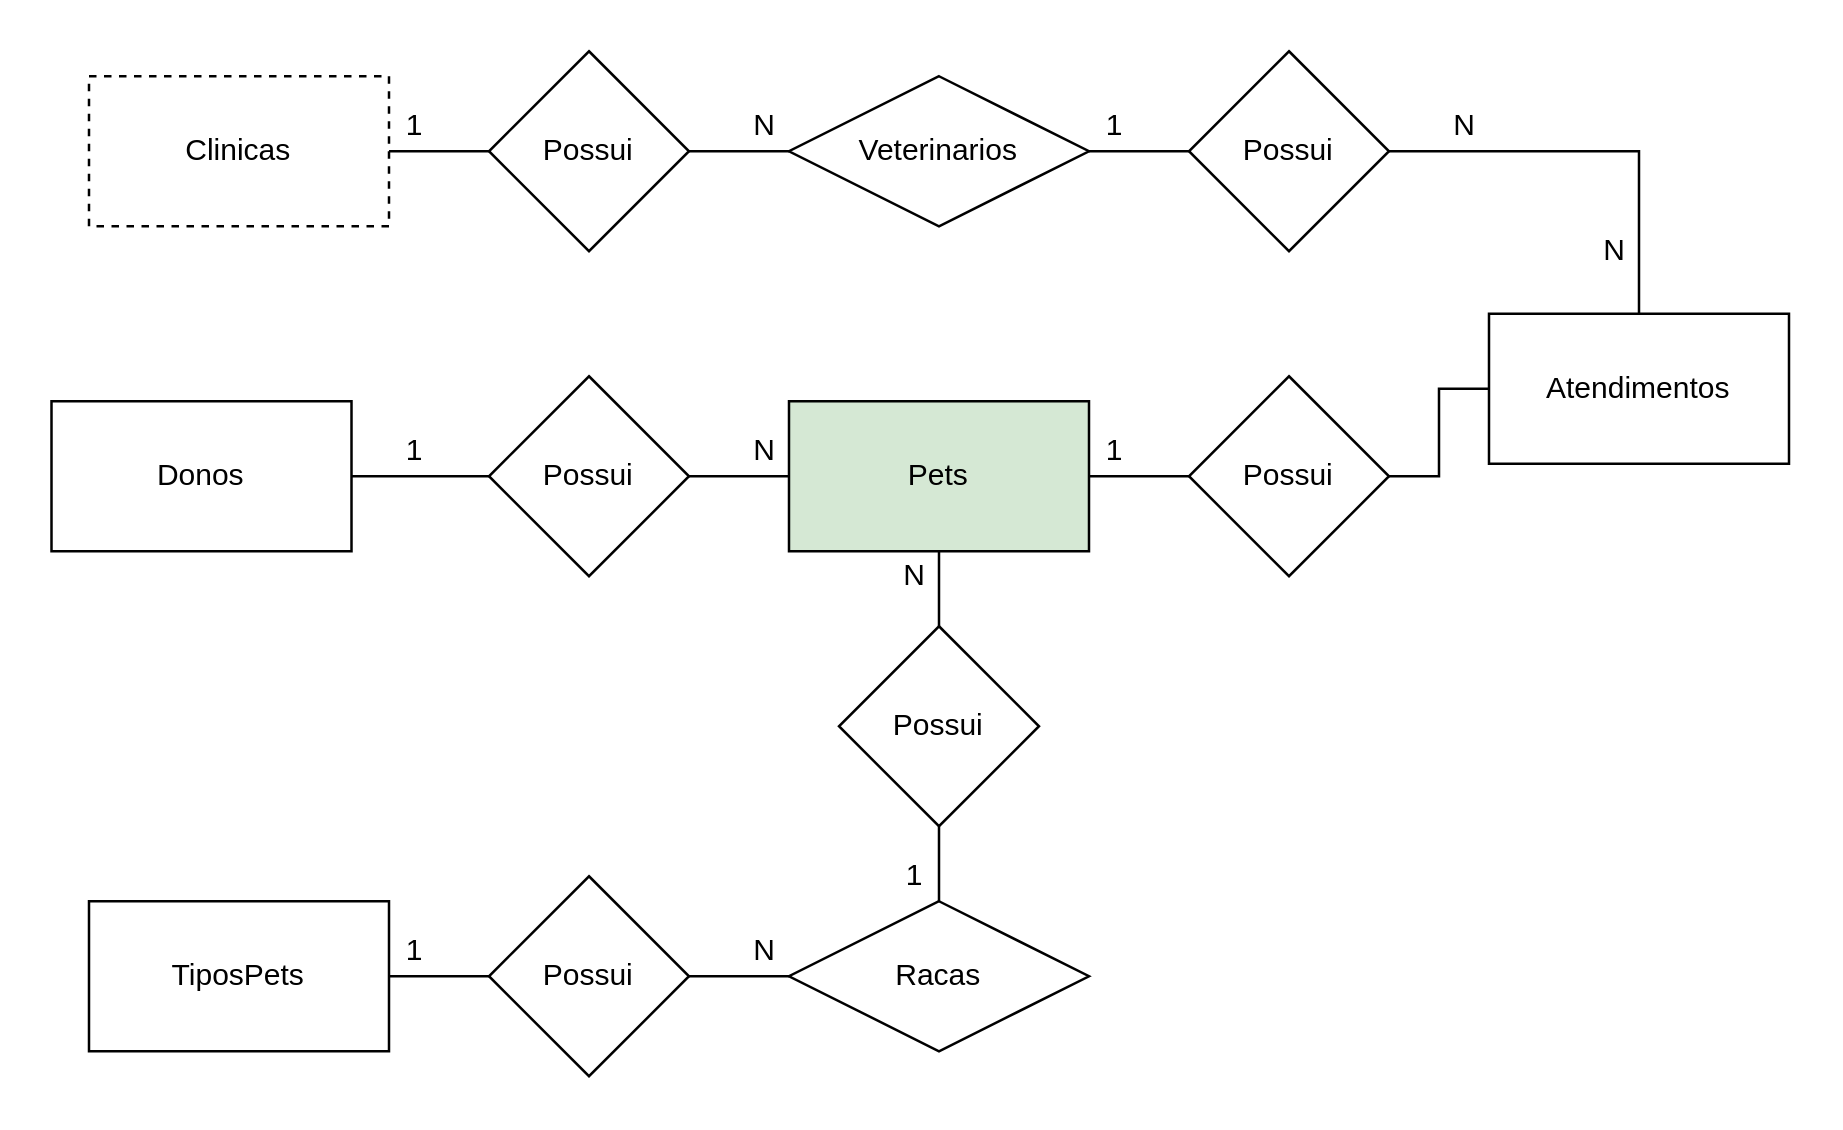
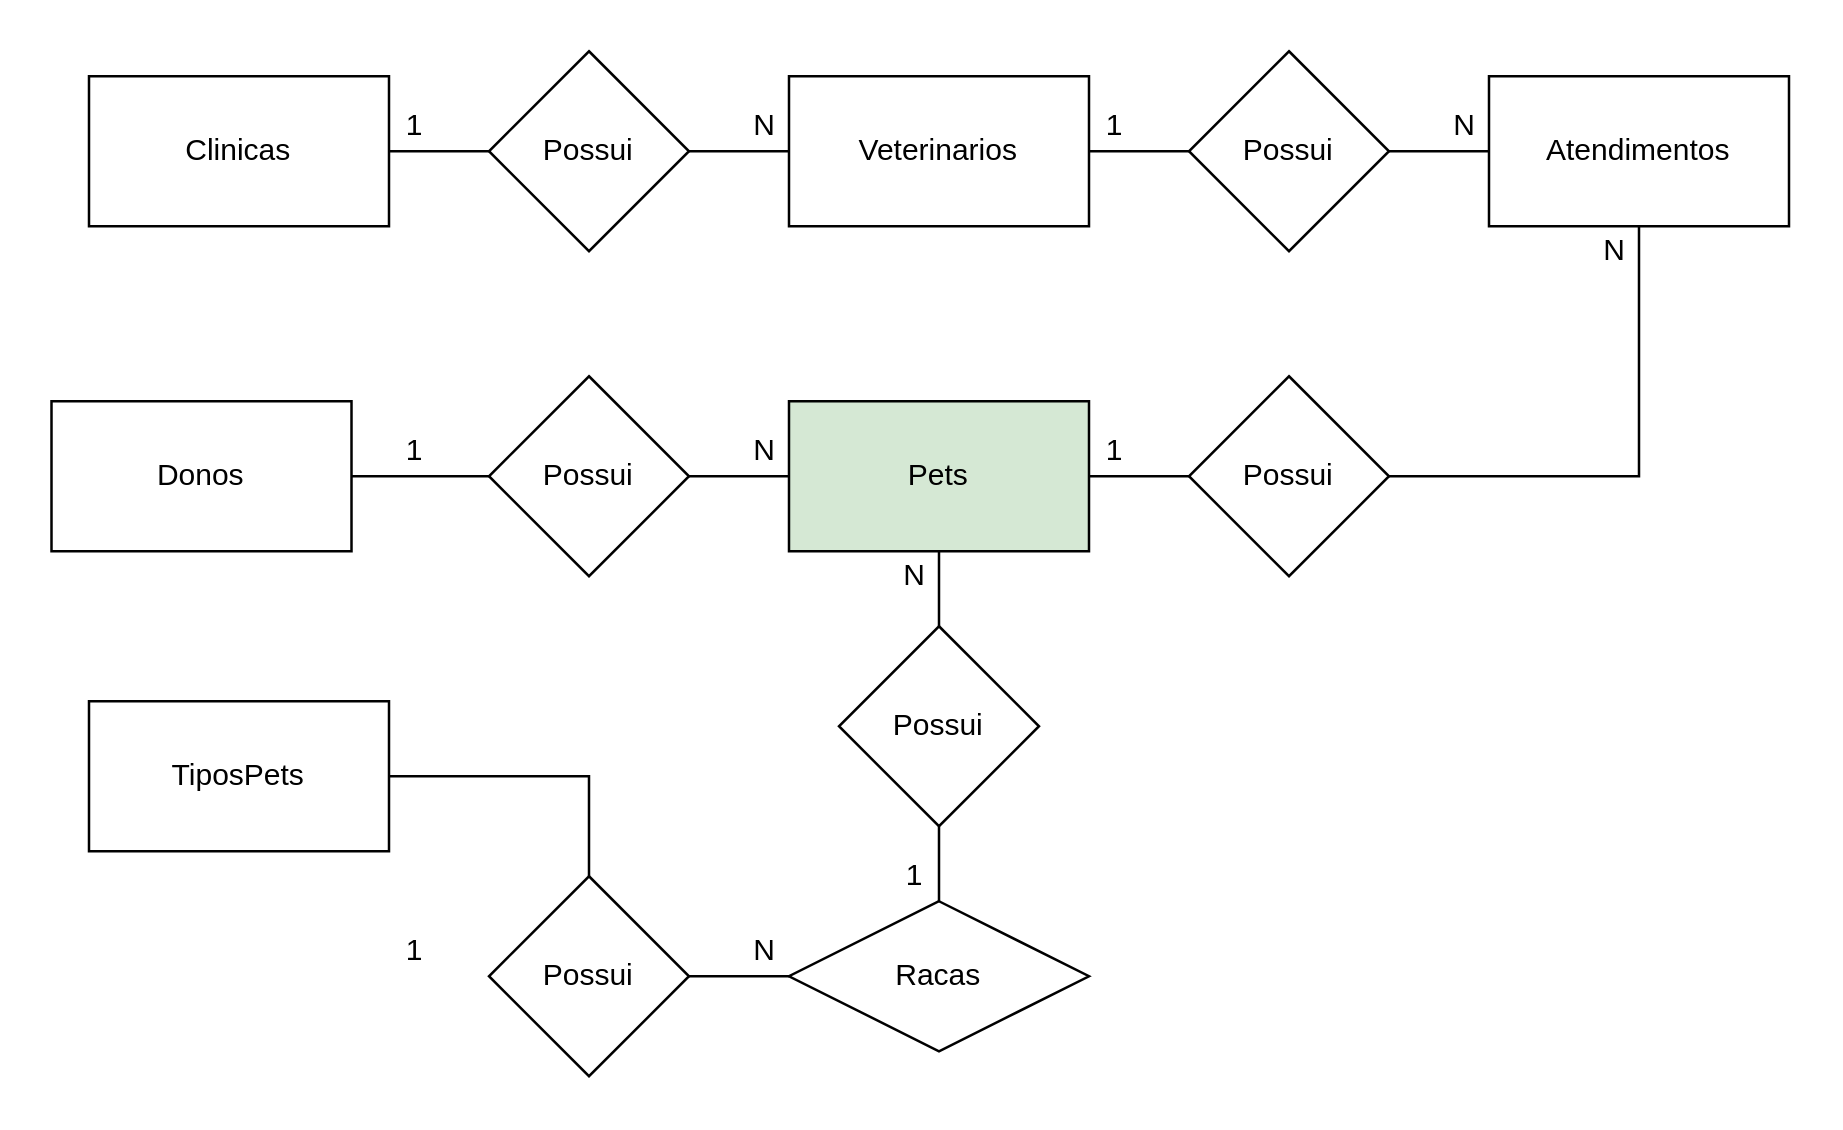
node "Clinicas": style dashed -> solid
node "Veterinarios": shape diamond -> rectangle
node "Atendimentos": moved (1639, 389) -> (1639, 151)
node "TiposPets": moved (239, 976) -> (239, 776)
